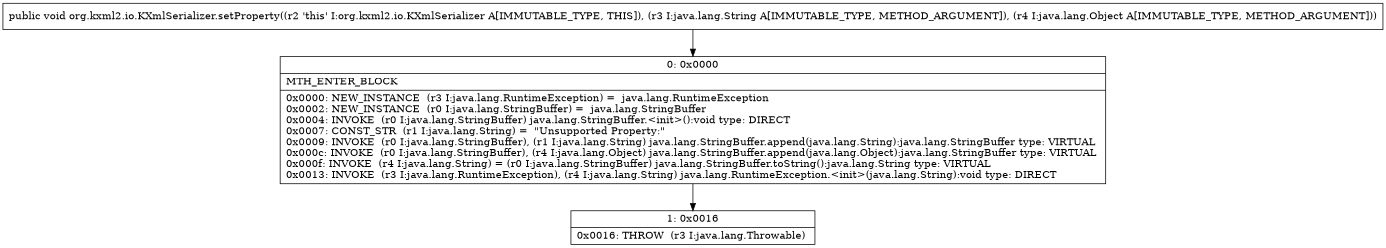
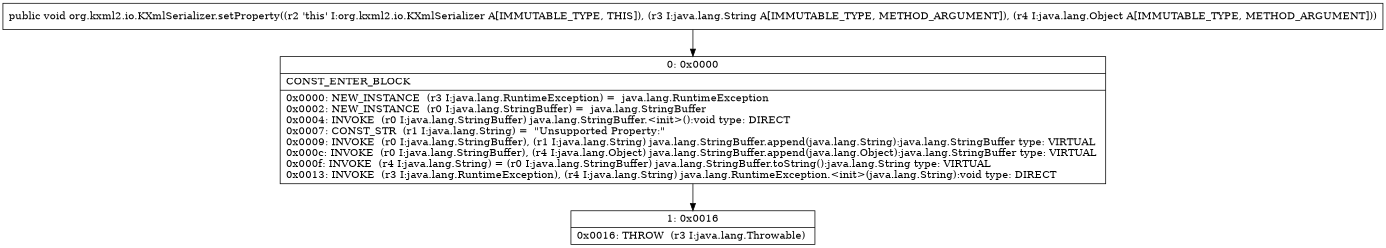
node "0: 0x0000": text "MTH_ENTER_BLOCK" -> "CONST_ENTER_BLOCK"
